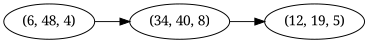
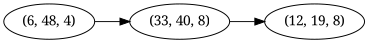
node "(34, 40, 8)": label "(34, 40, 8)" -> "(33, 40, 8)"
node "(12, 19, 5)": label "(12, 19, 5)" -> "(12, 19, 8)"
